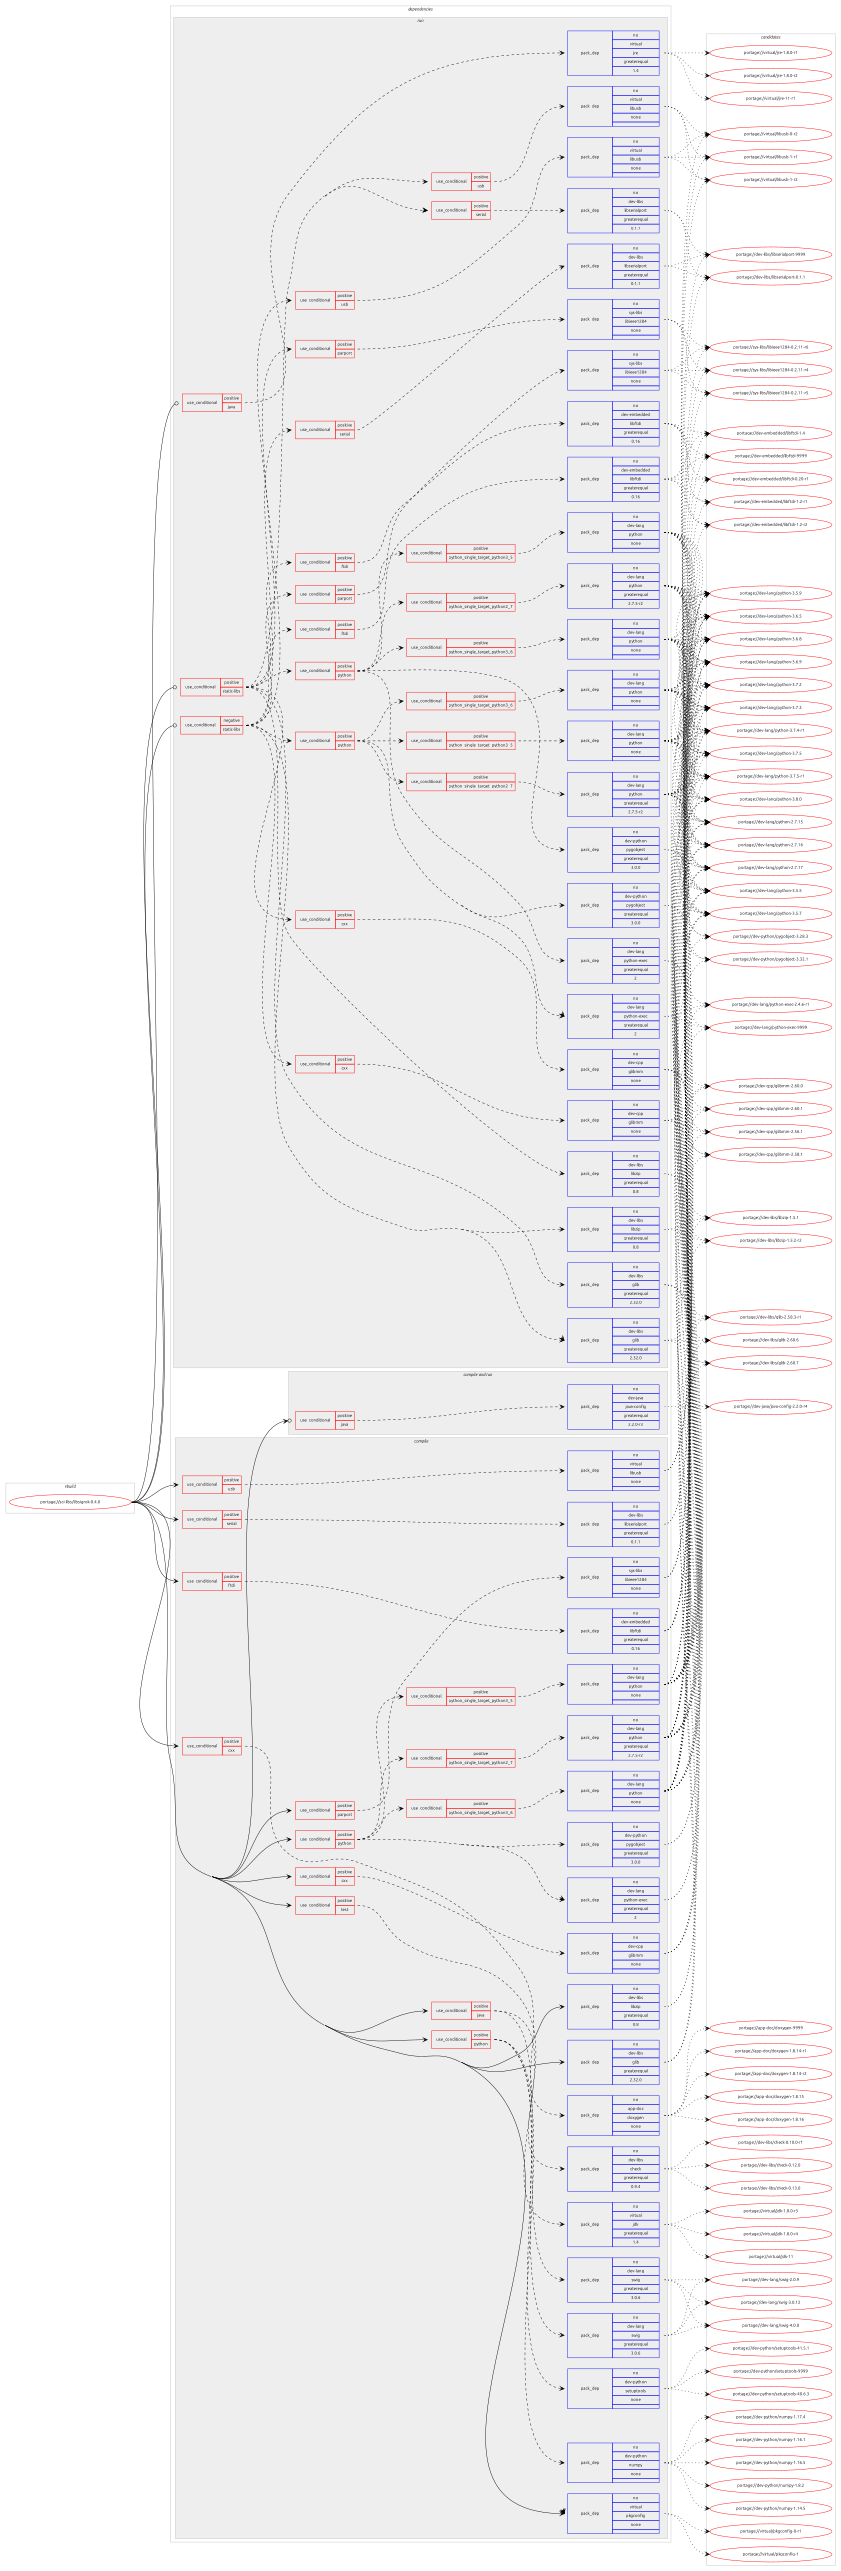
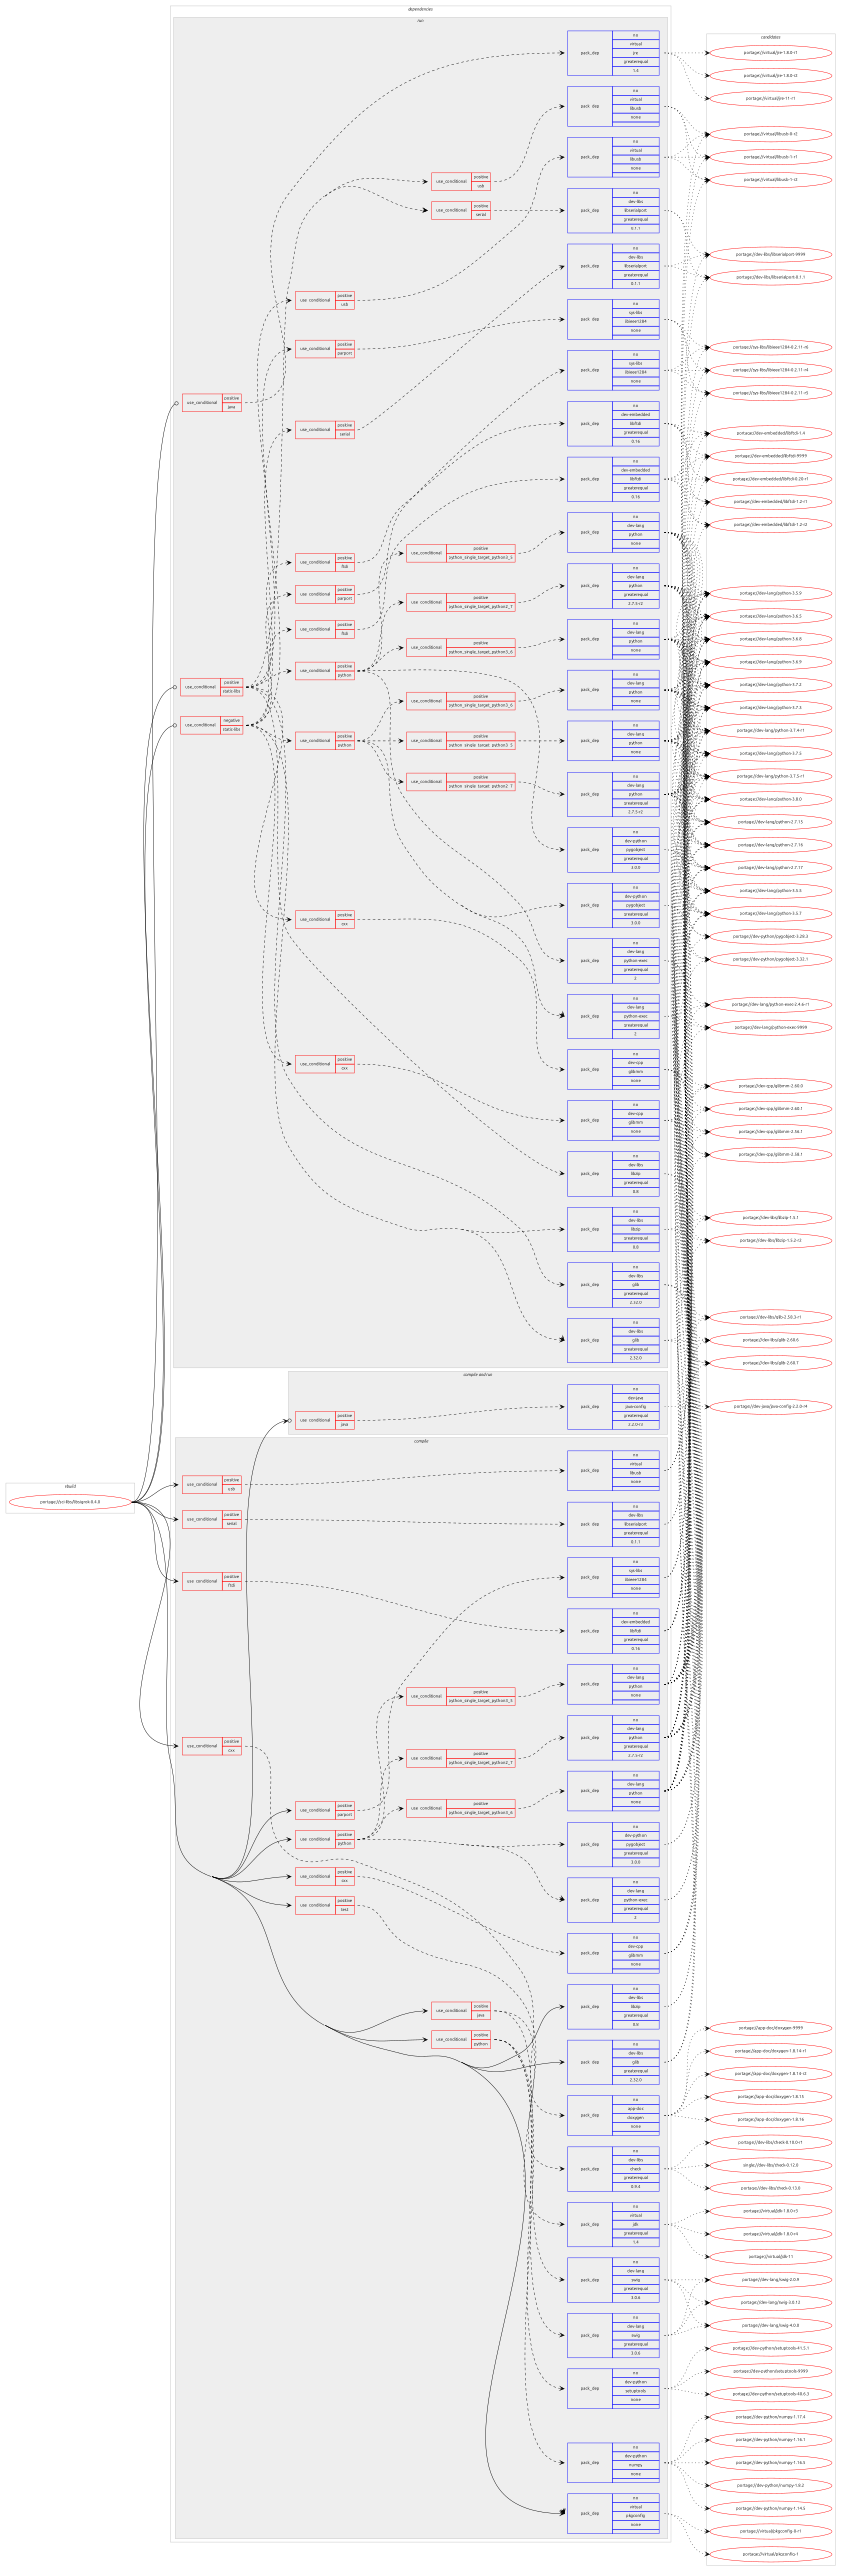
node "portage://dev-libs/check-0.12.0": label "portage://dev-libs/check-0.12.0" -> "single://dev-libs/check-0.12.0"
